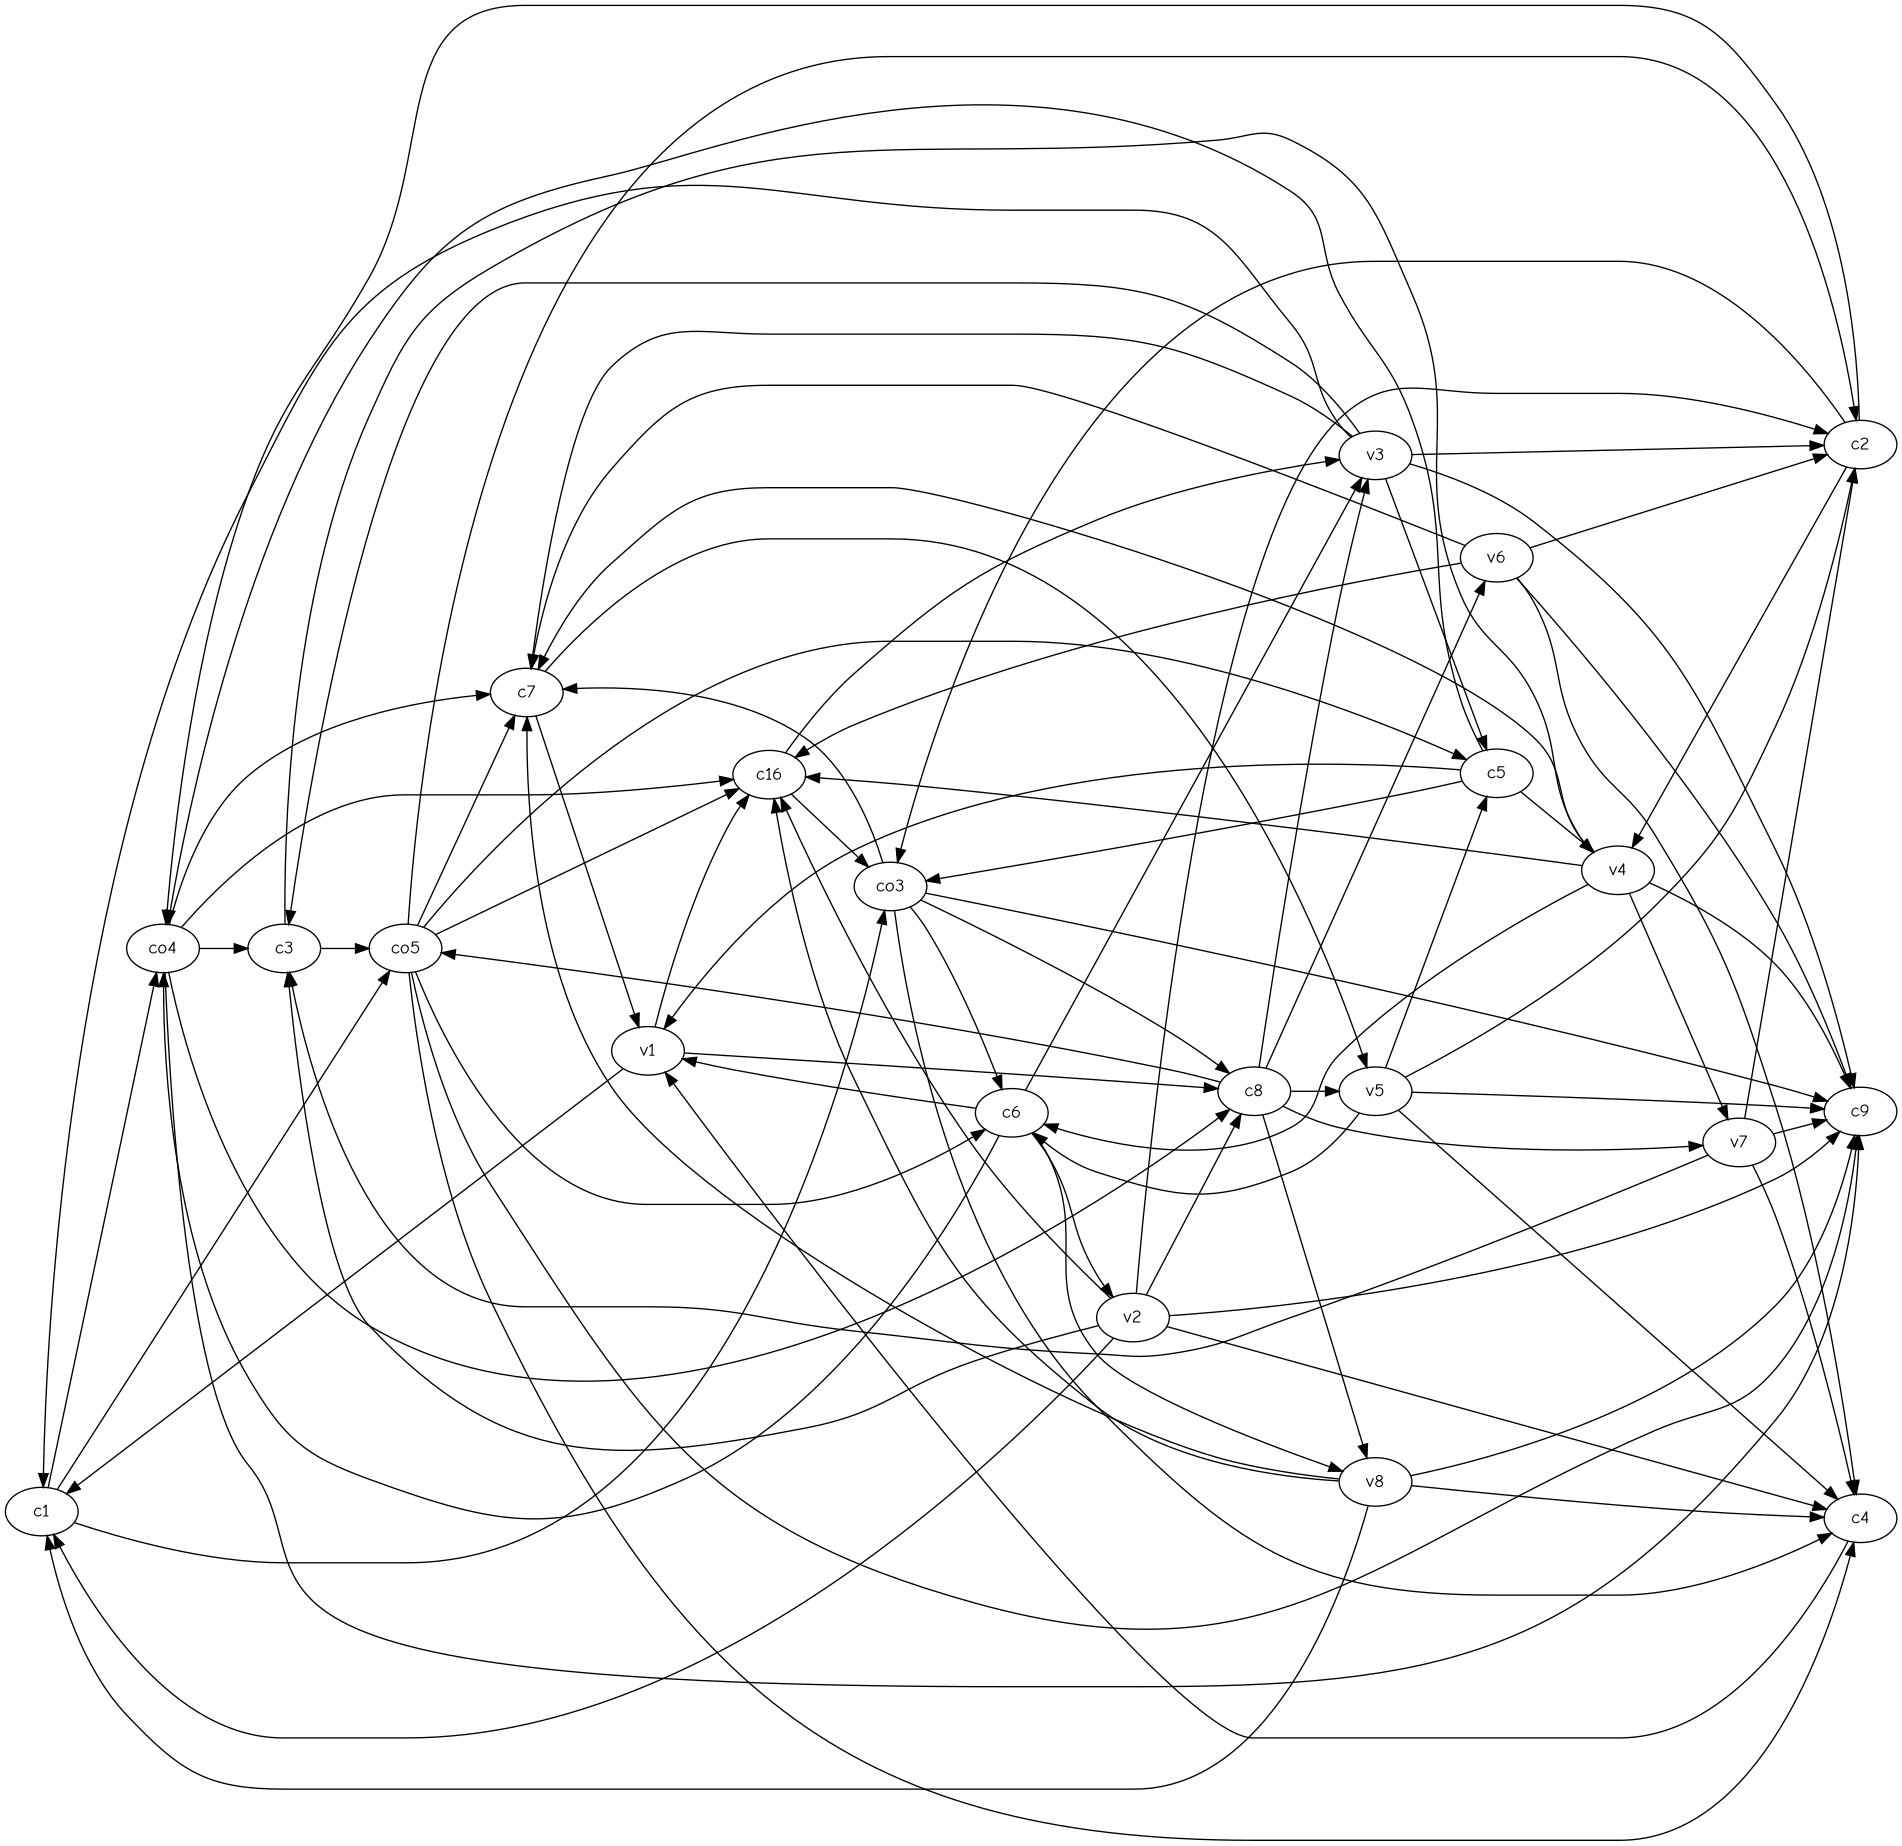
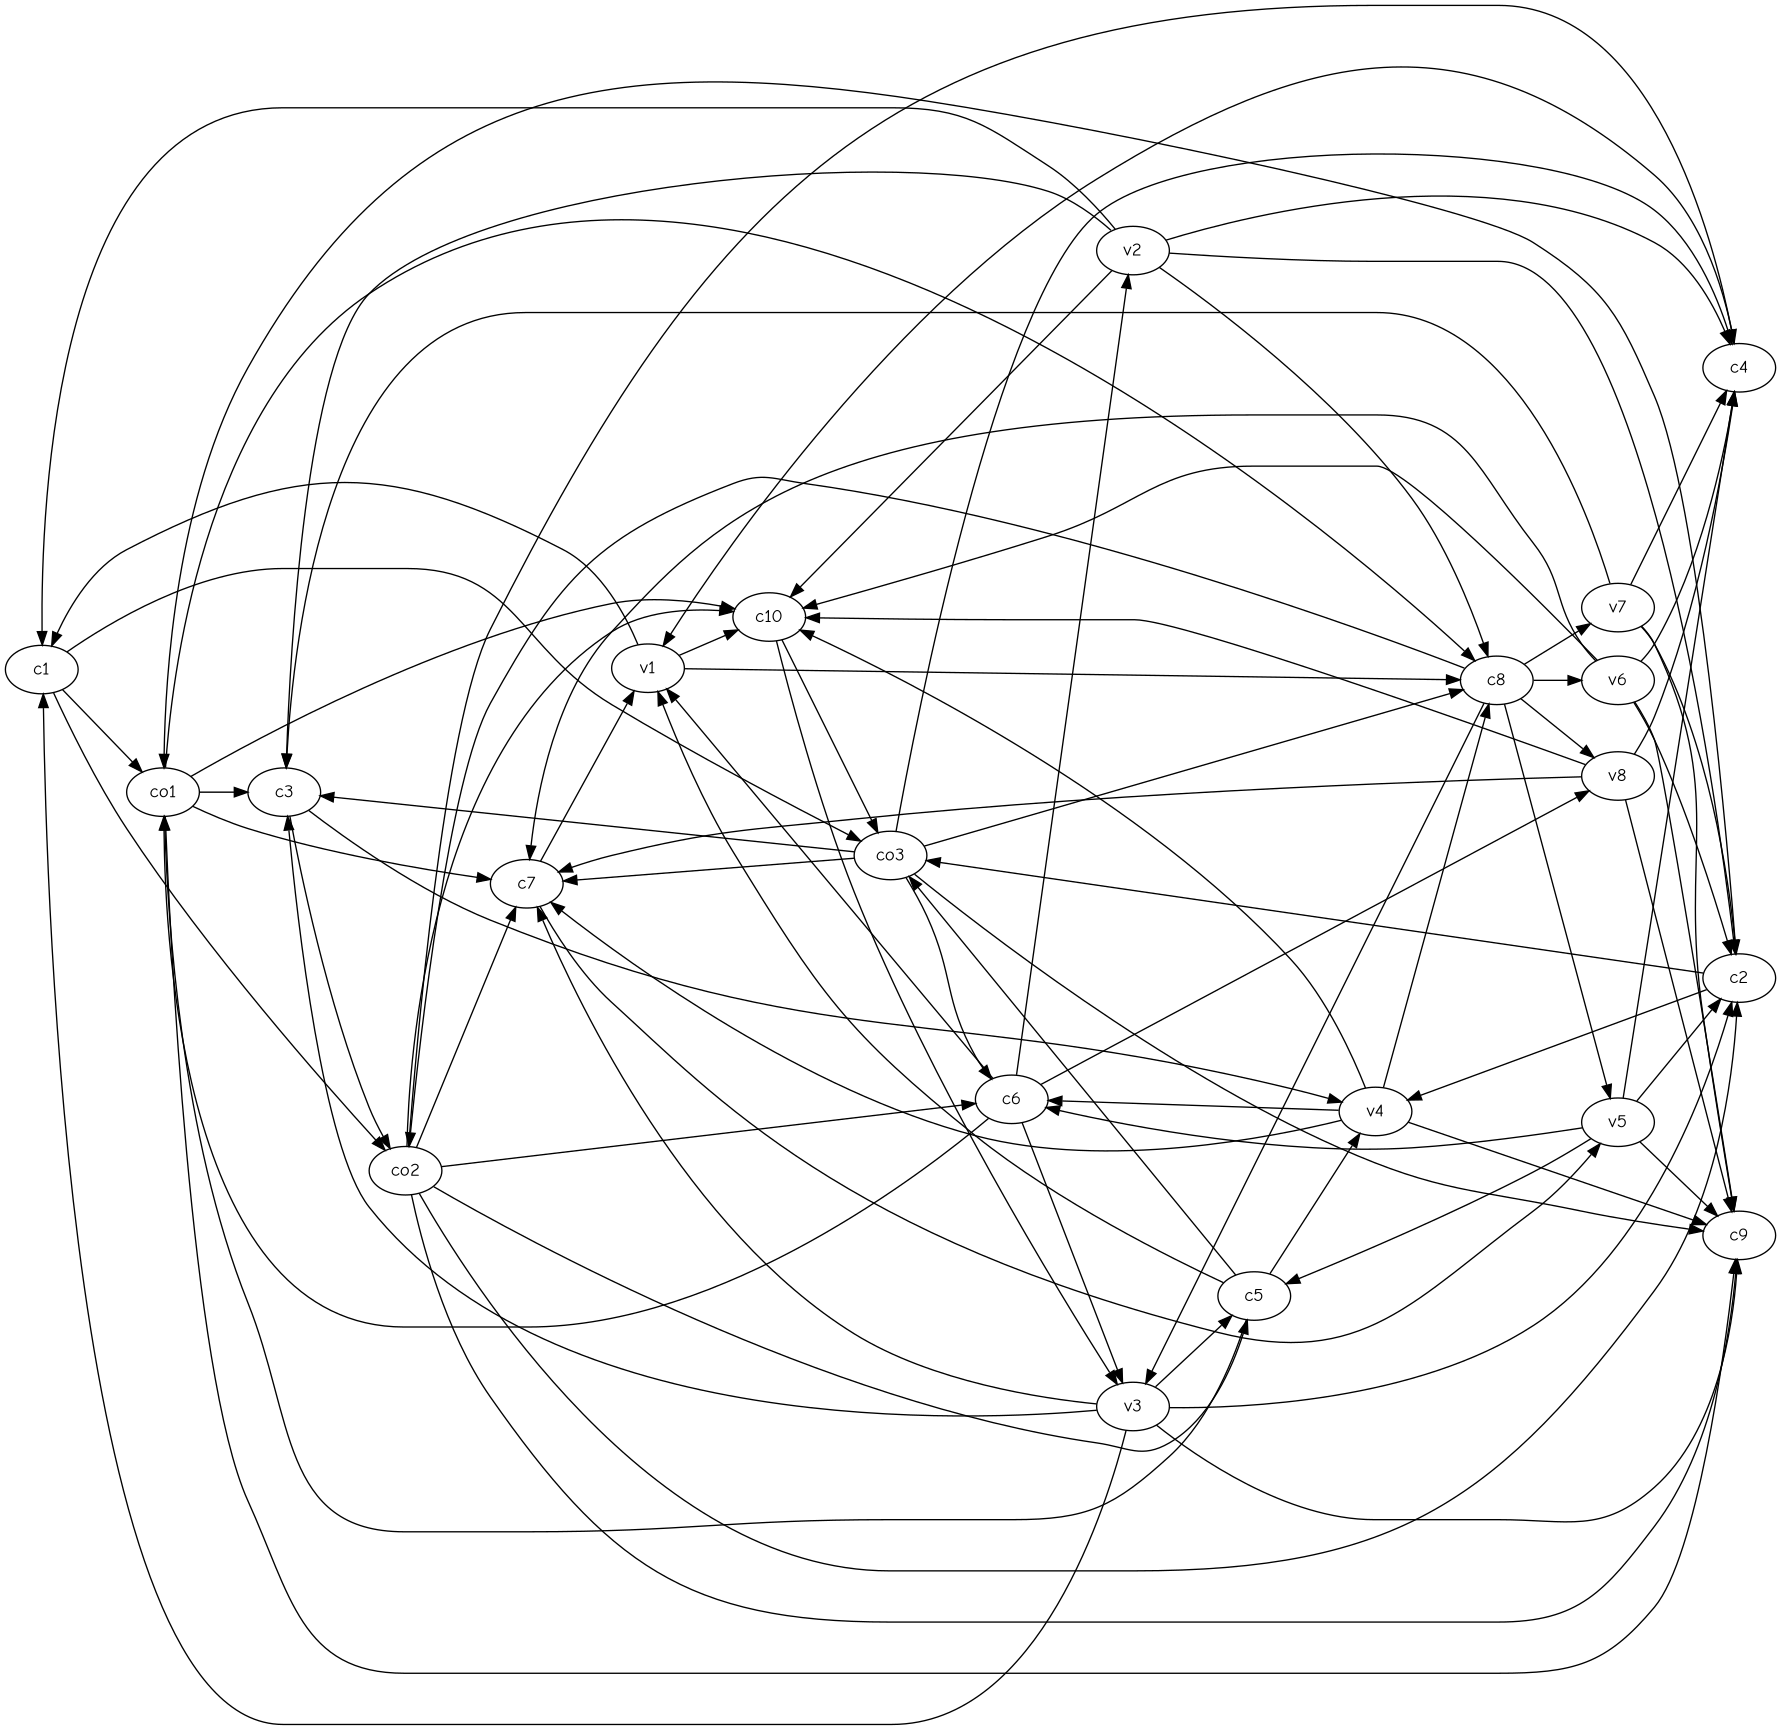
node "c16": label "c16" -> "c10"
edge "co3" -> "c3": added
node "co4": label "co4" -> "co1"
node "co5": label "co5" -> "co2"
edge "v4" -> "v7": now "v4" -> "c8"
edge "v2" -> "c9": removed
edge "v8" -> "c1": removed
